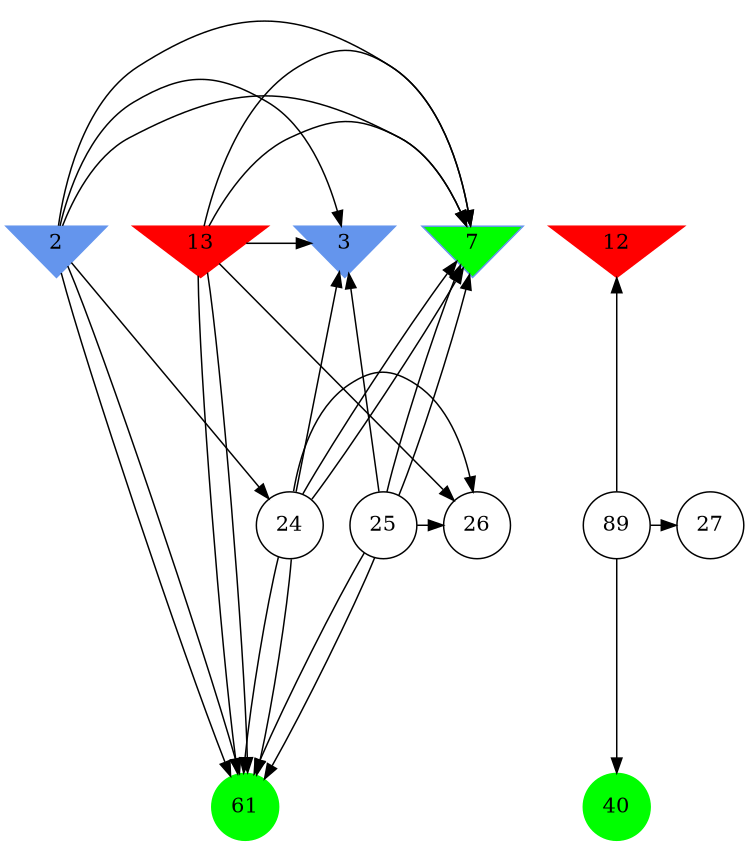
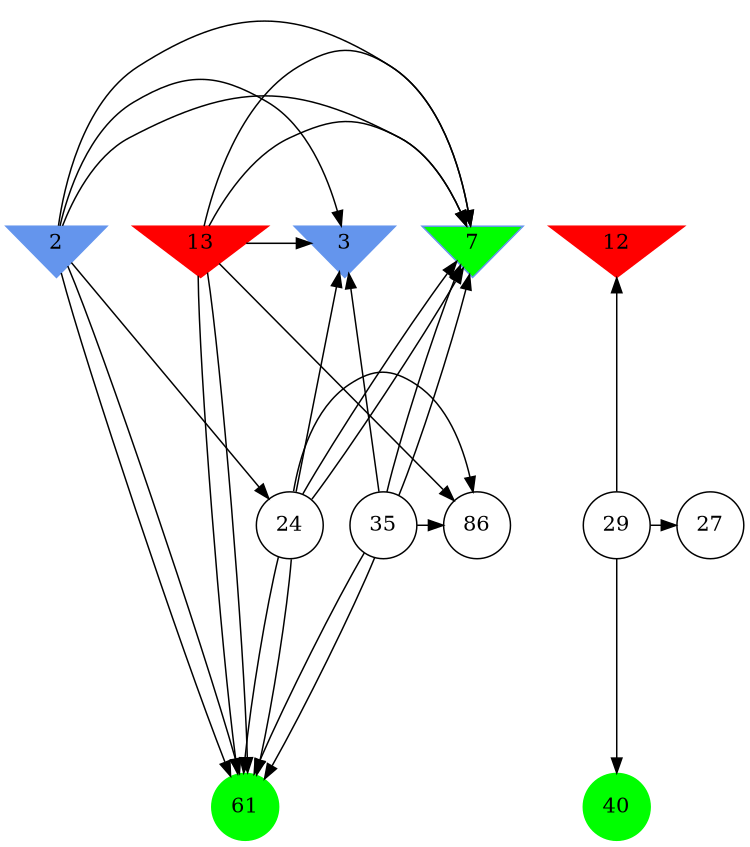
node "25": label "25" -> "35"
node "26": label "26" -> "86"
node "89": label "89" -> "29"
